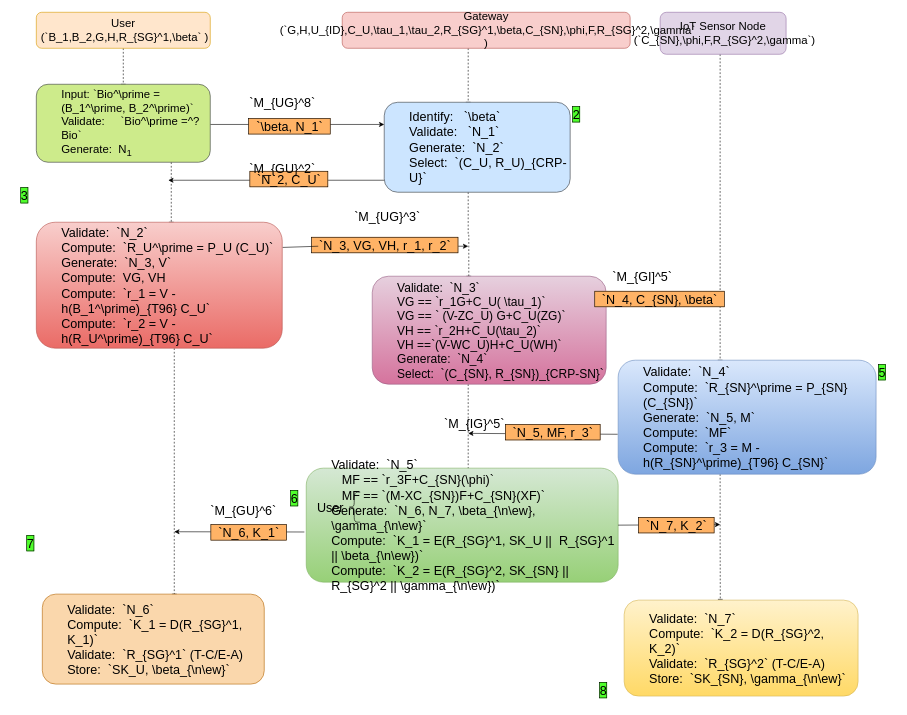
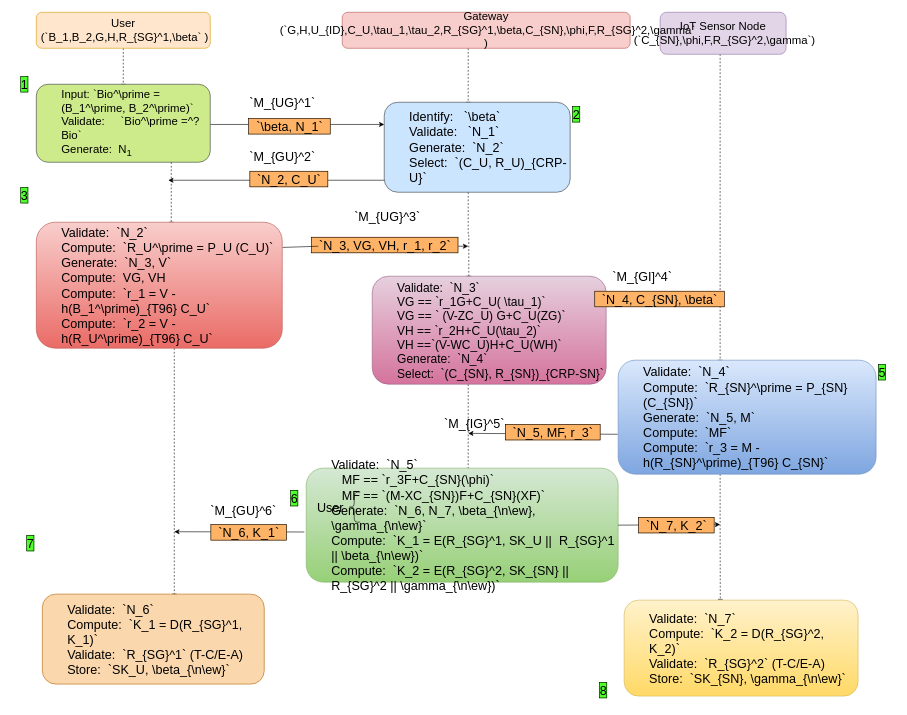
node "1": added
node "`M_{UG}^8`": label "`M_{UG}^8`" -> "`M_{UG}^1`"
node "`M_{GU}^2`": moved (282, 168) -> (282, 156)
node "`M_{GI]^5`": label "`M_{GI]^5`" -> "`M_{GI]^4`"
